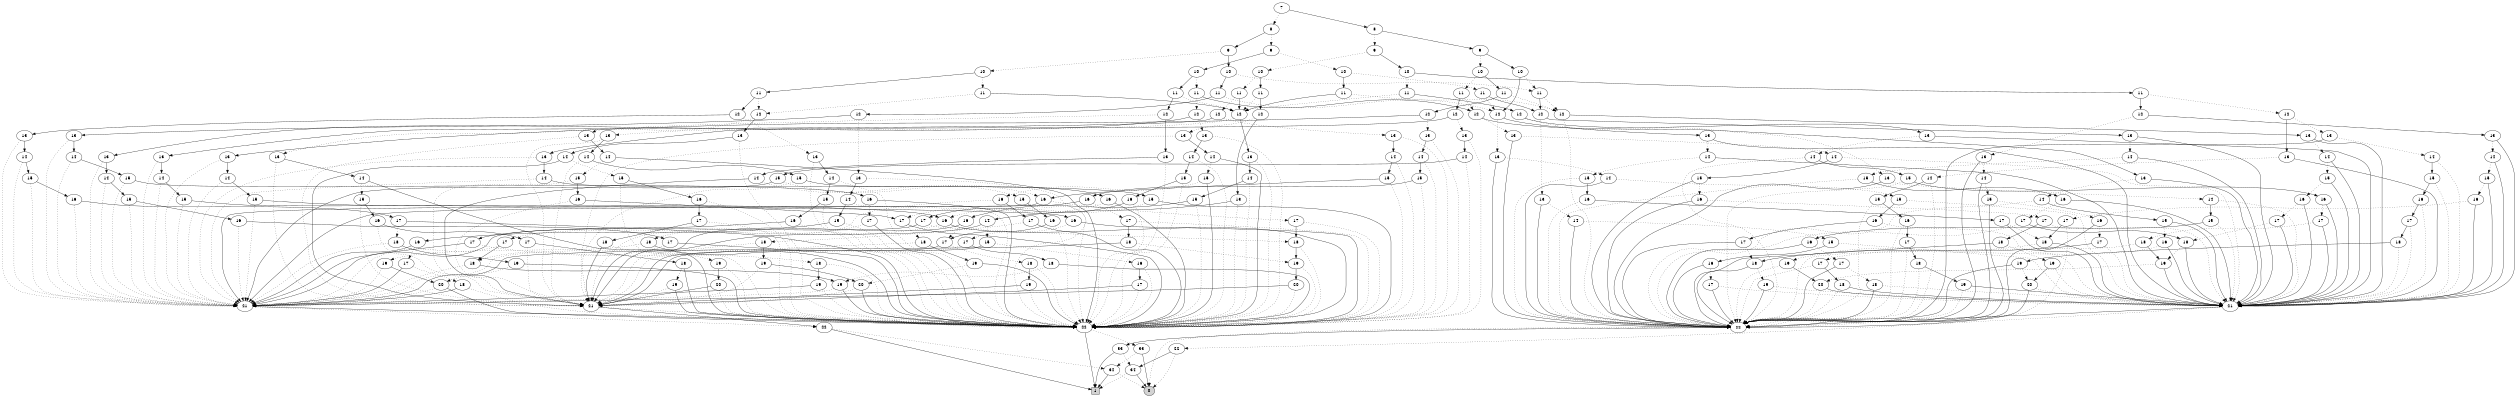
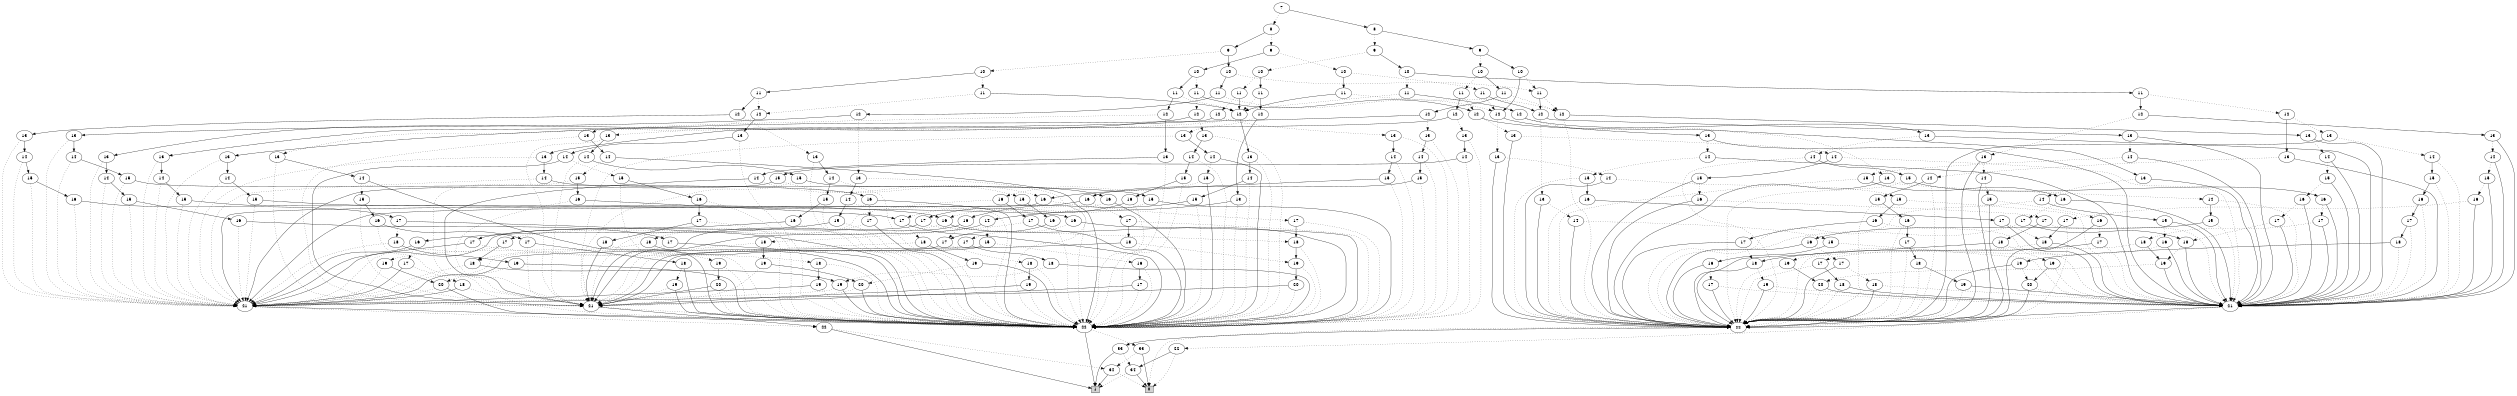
node "0": shape ellipse -> box
